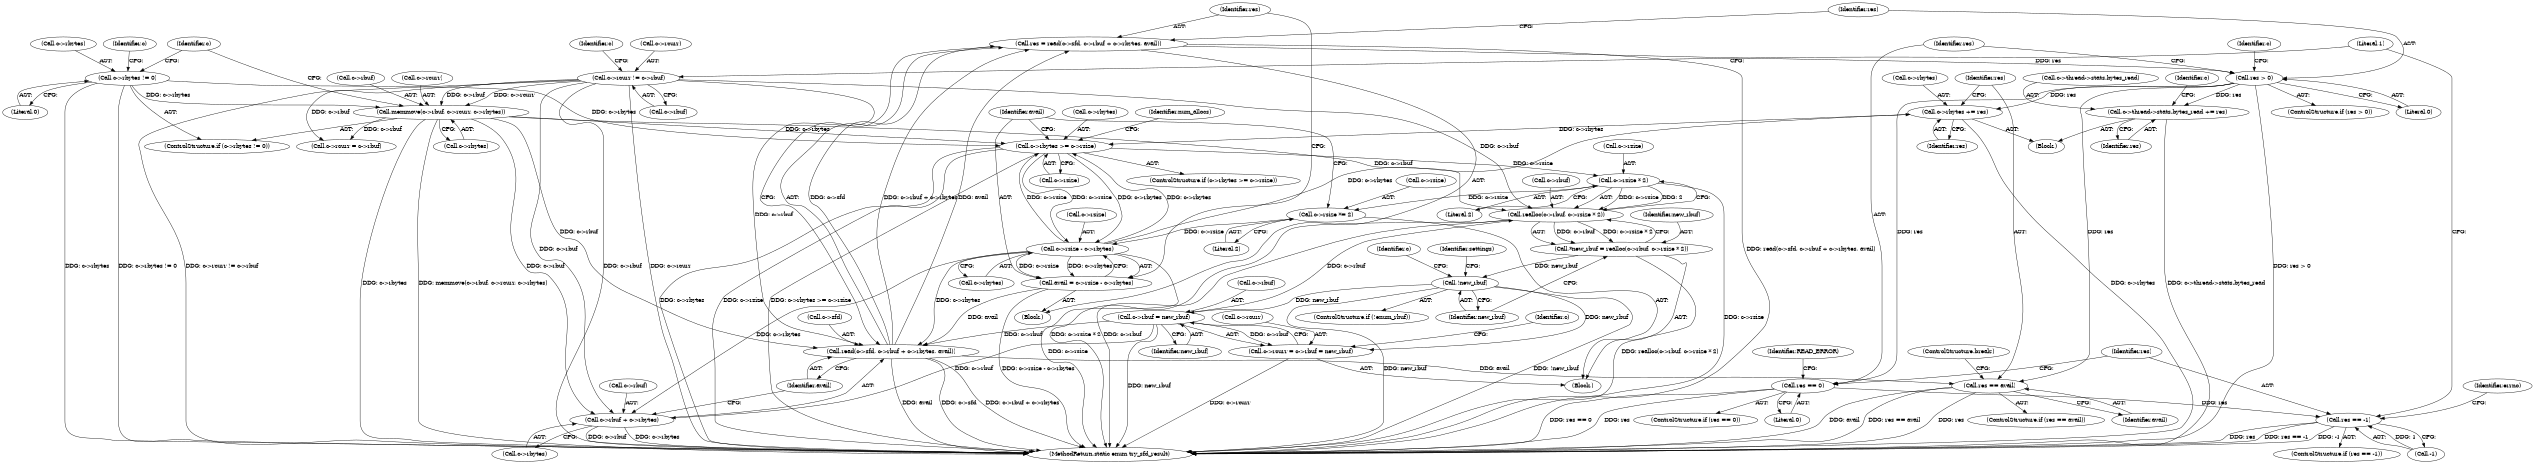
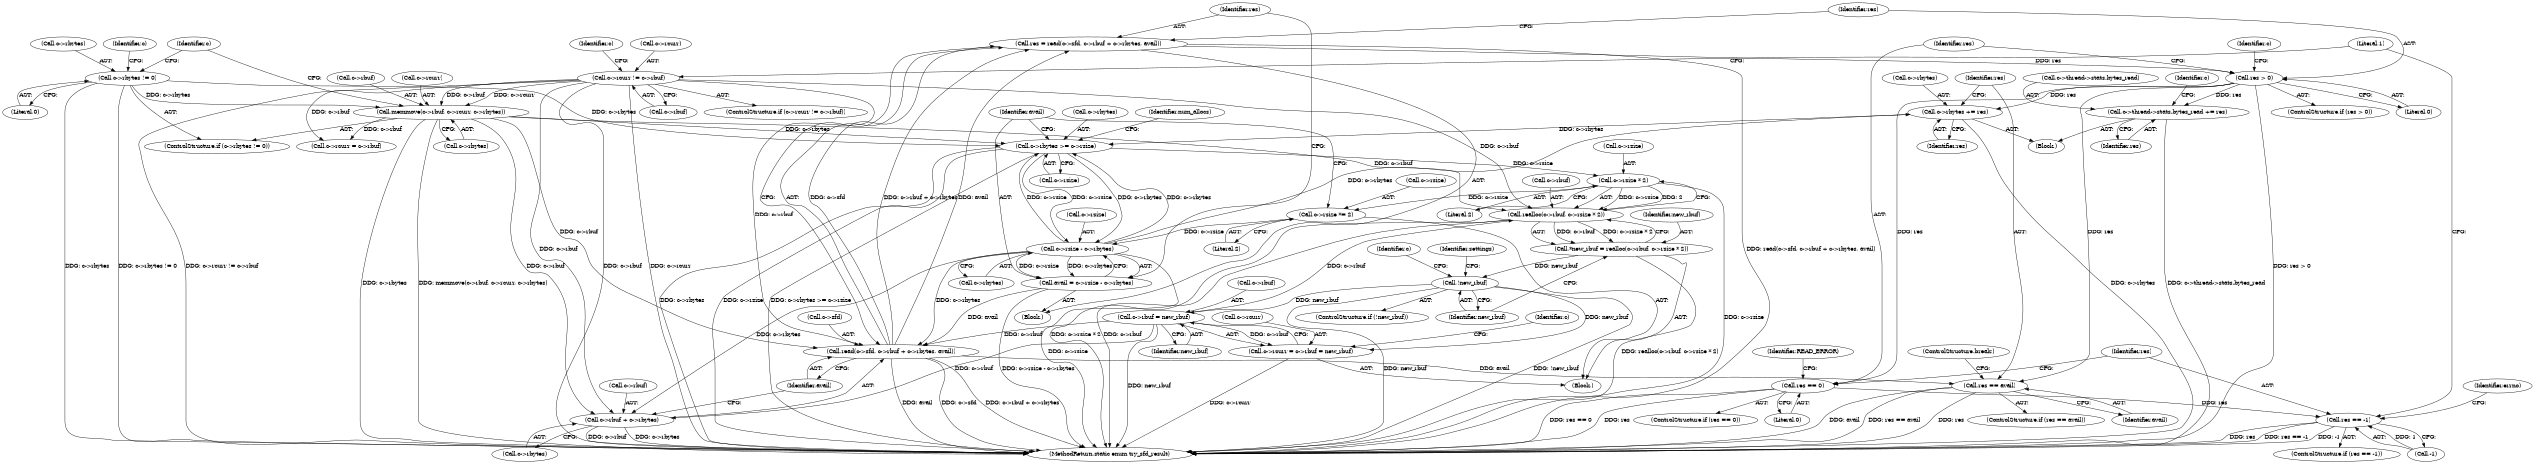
node "(ControlStructure,if (c->rcurr != c->rbuf))": added
node "(ControlStructure,if (c->rbytes >= c->rsize))": removed
node "(ControlStructure,if (!enum_rbuf))": label "(ControlStructure,if (!enum_rbuf))" -> "(ControlStructure,if (!new_rbuf))"
